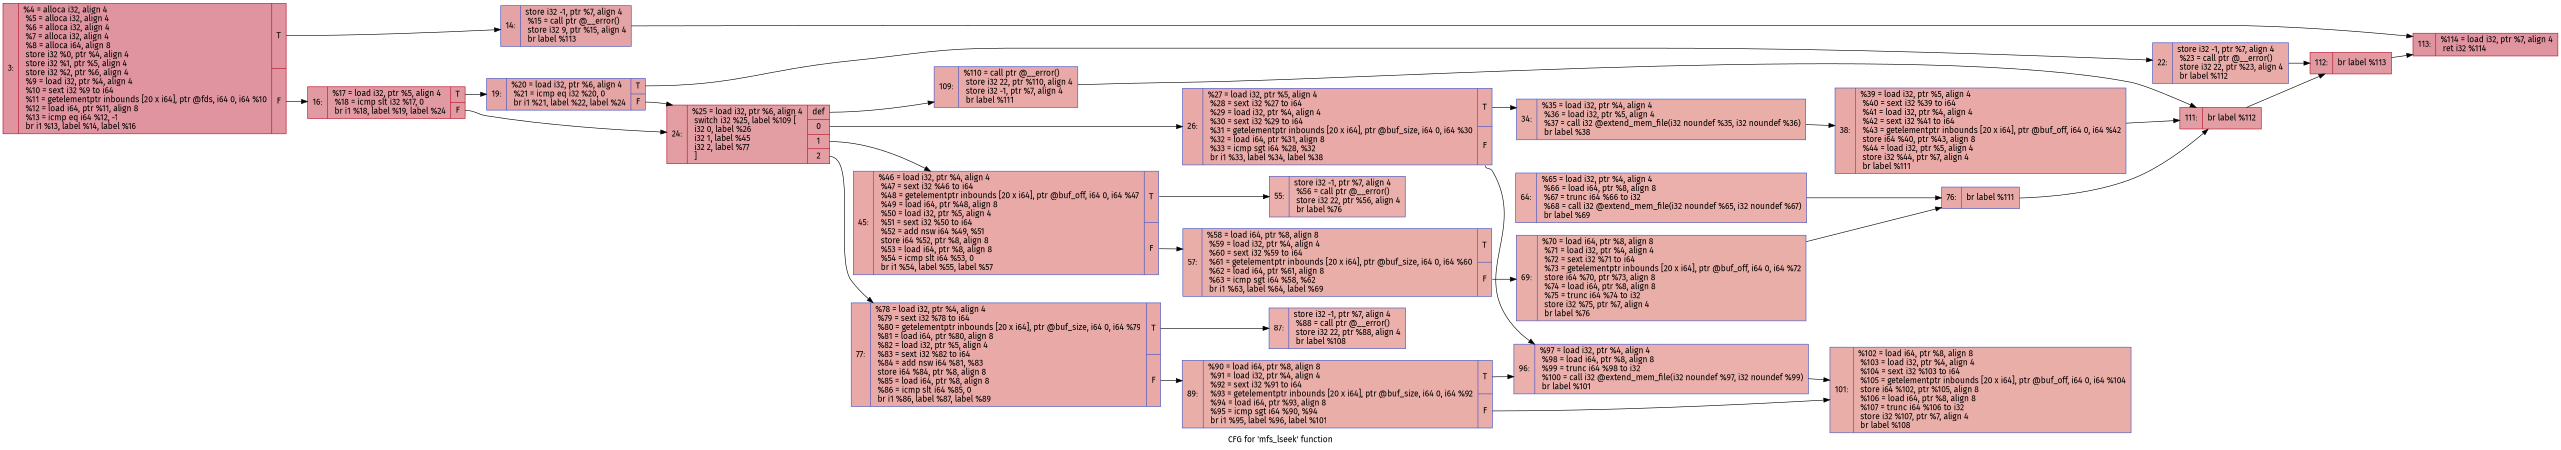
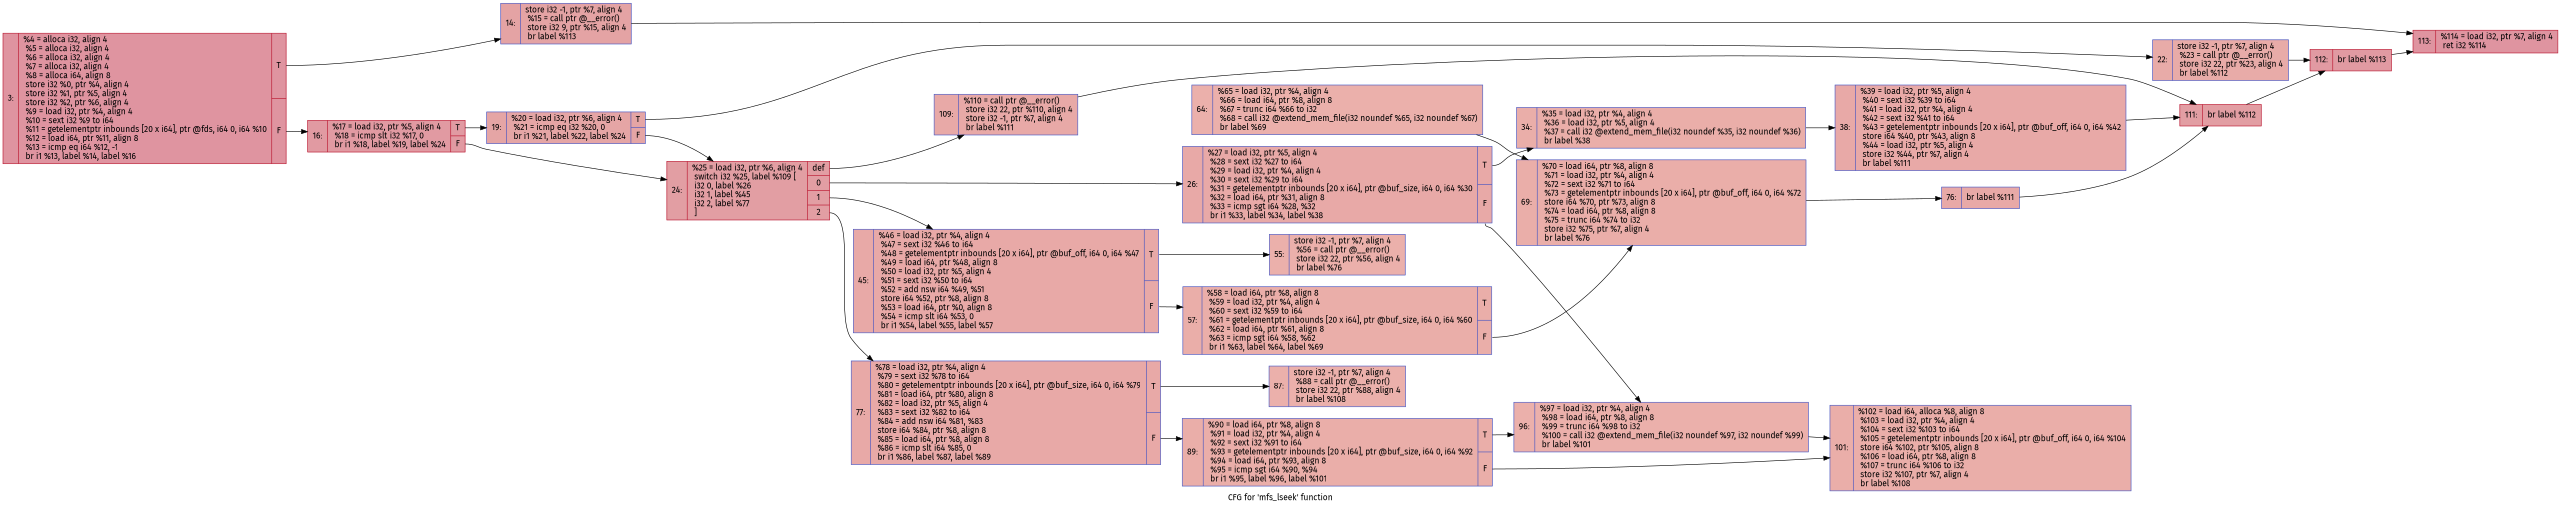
edge "64:" -> "76:": now "64:" -> "69:"
node "45:": text "%53 = load i64, ptr %8, align 8" -> "%53 = load i64, ptr %0, align 8"
node "101:": text "%102 = load i64, ptr %8, align 8" -> "%102 = load i64, alloca %8, align 8"
